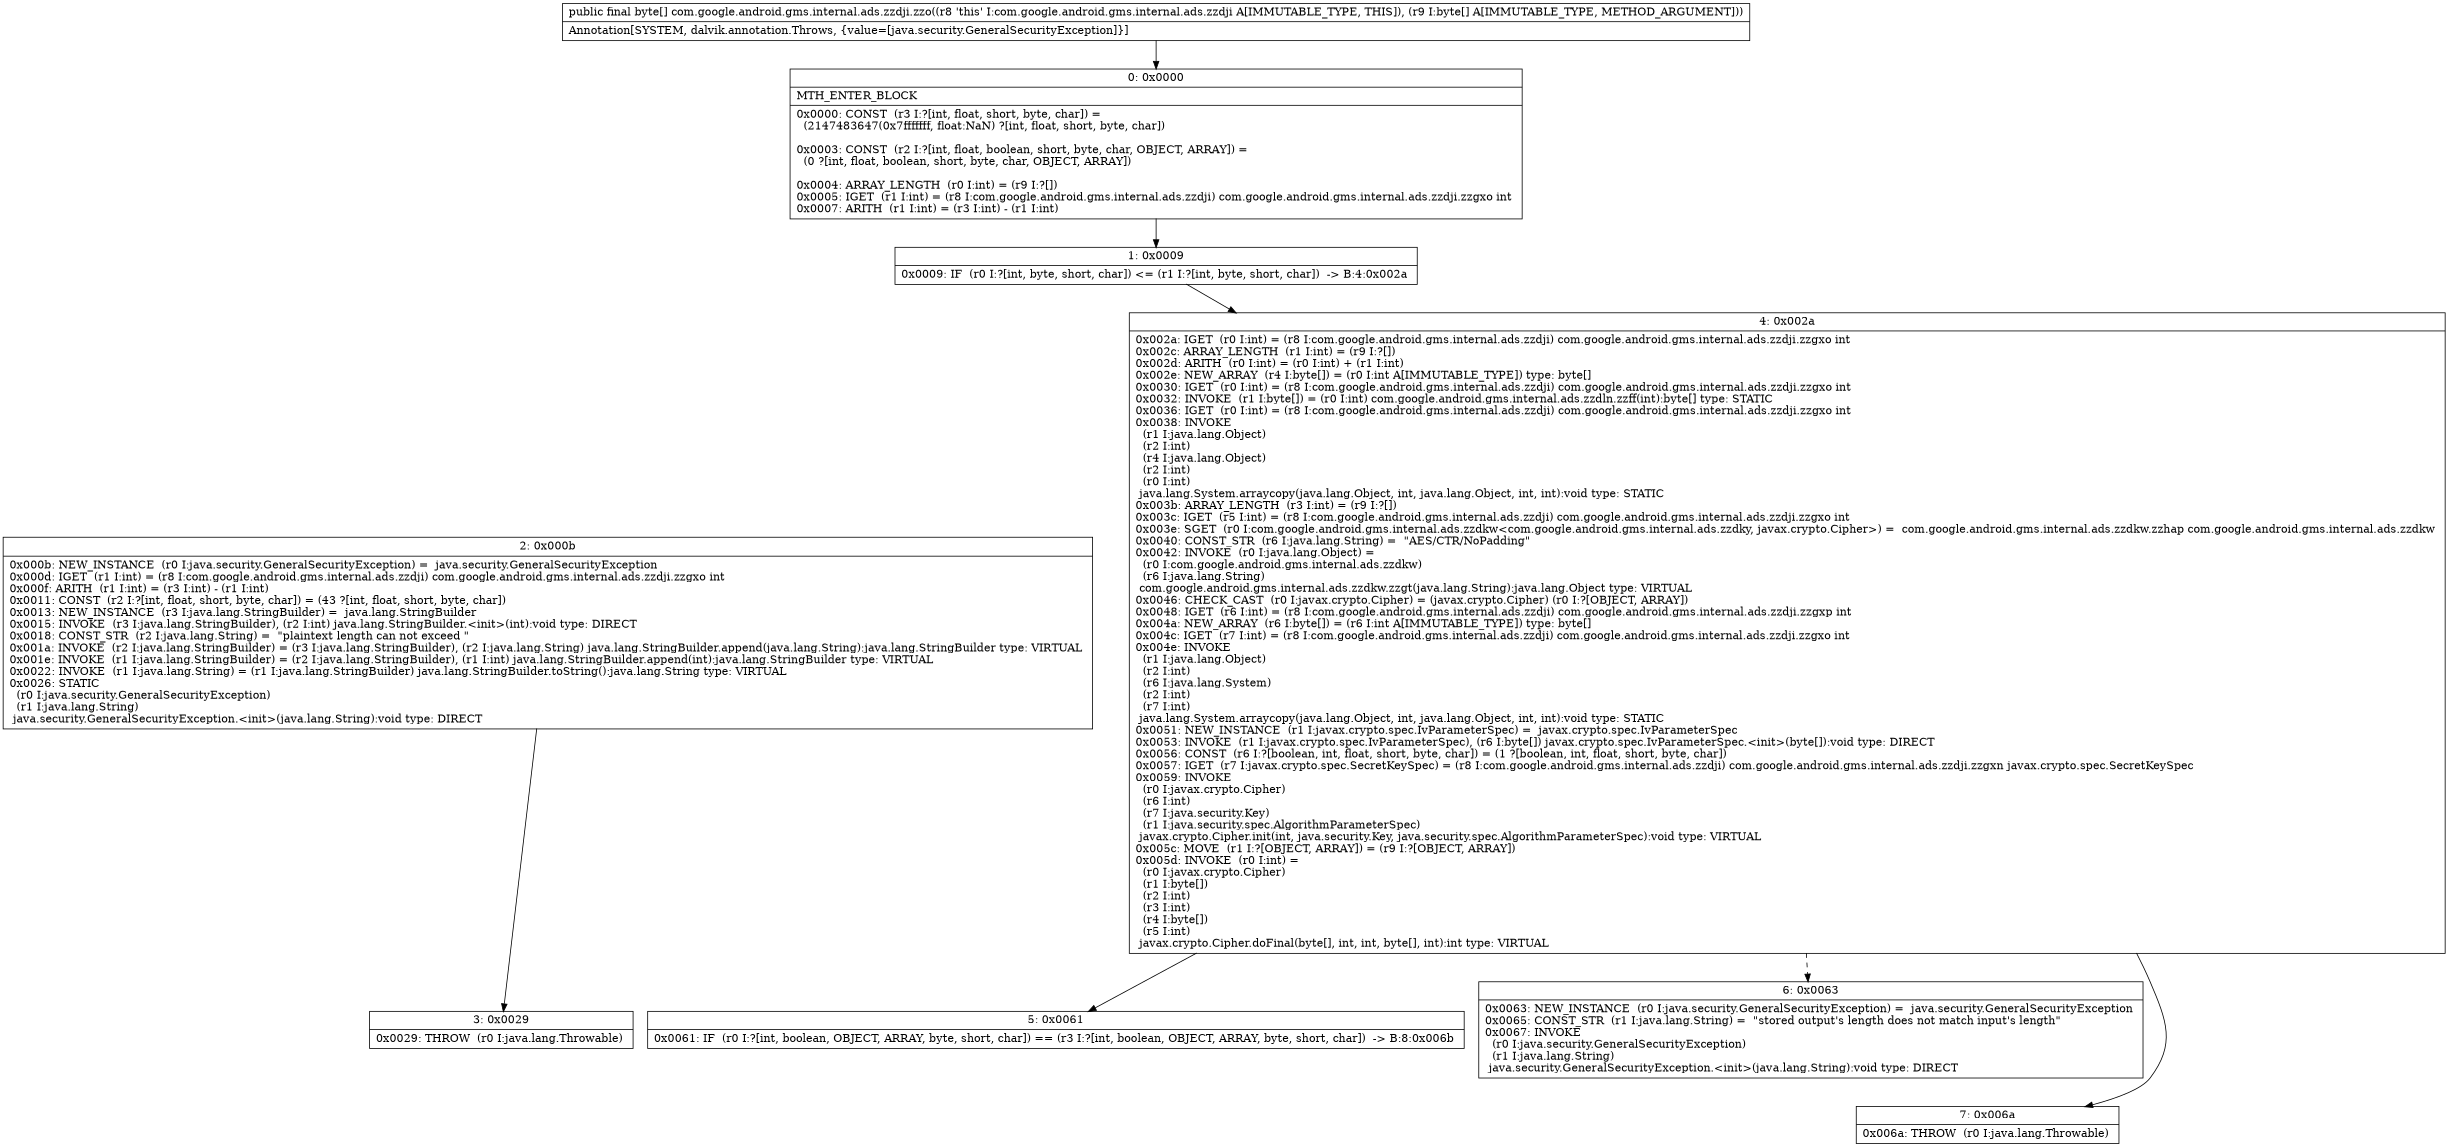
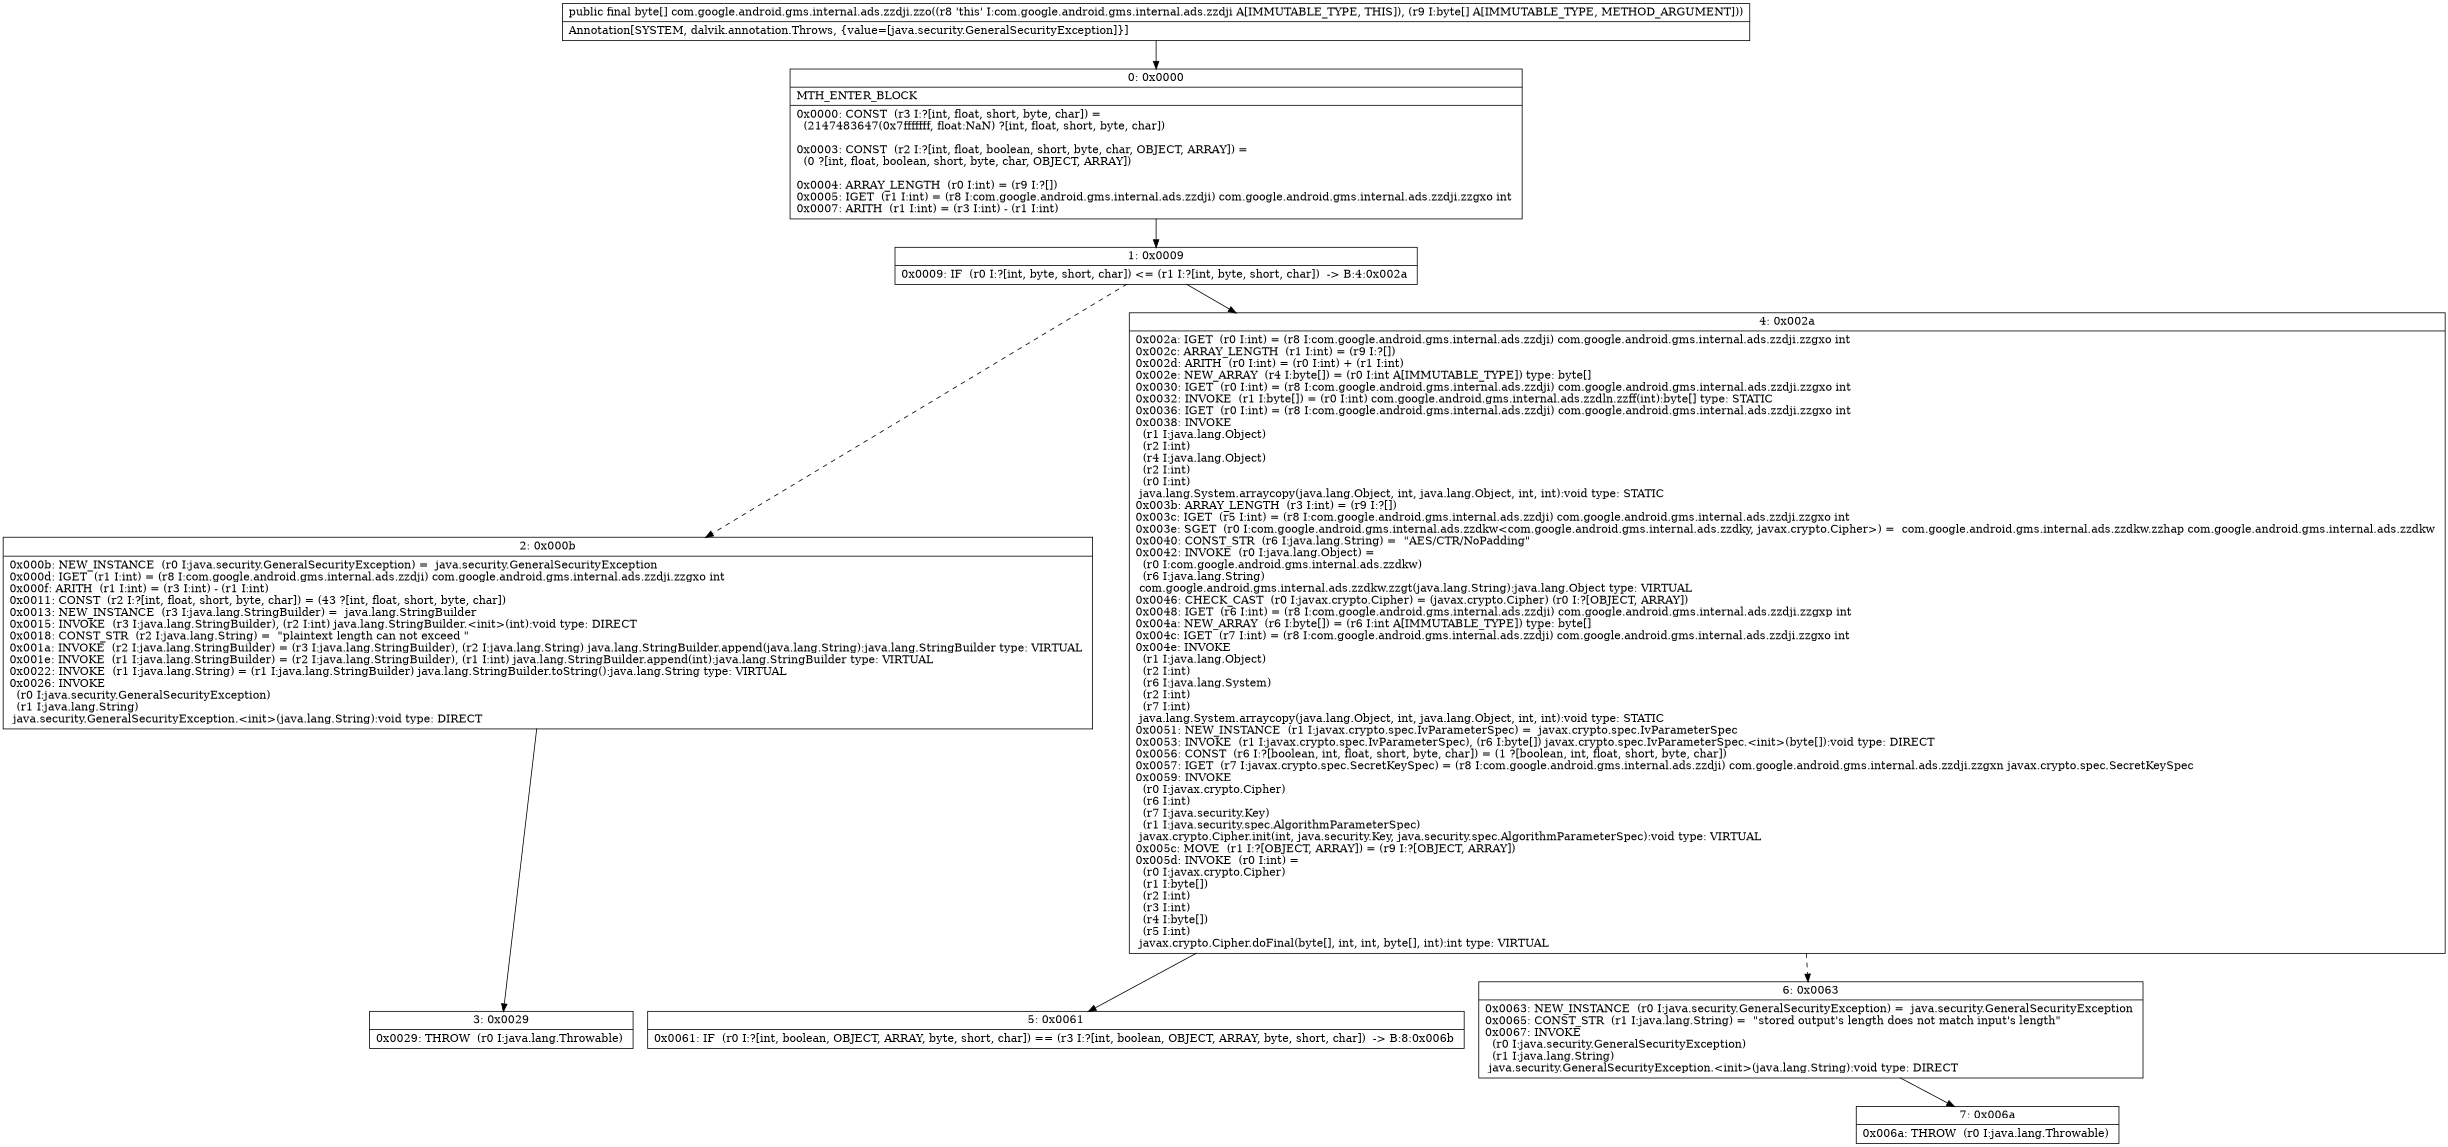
edge "1: 0x0009" -> "2: 0x000b": added
node "2: 0x000b": text "0x0026: STATIC" -> "0x0026: INVOKE"
edge "4: 0x002a" -> "7: 0x006a": now "6: 0x0063" -> "7: 0x006a"
